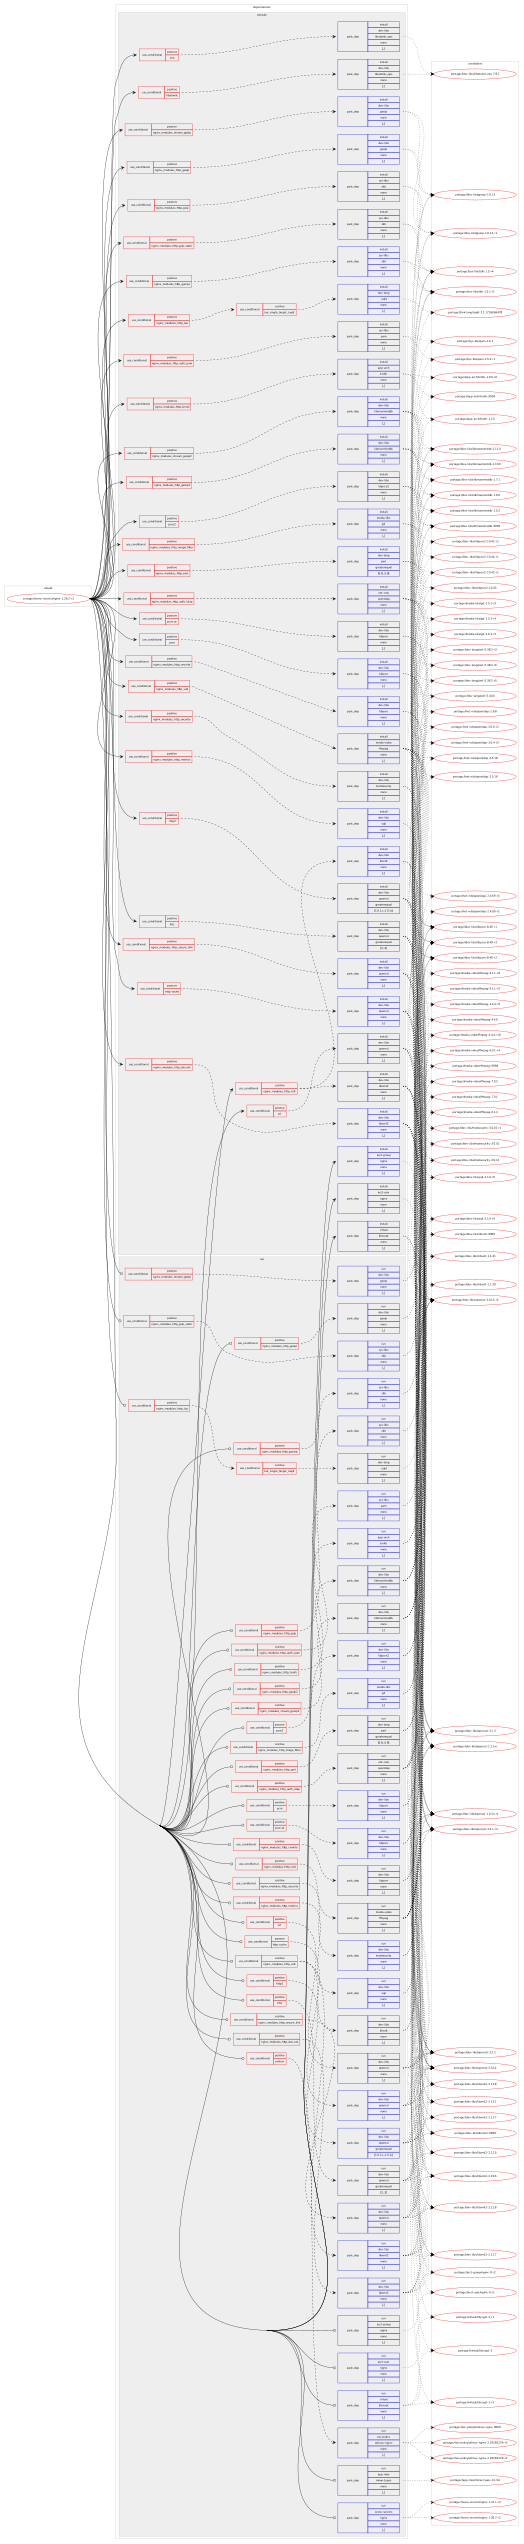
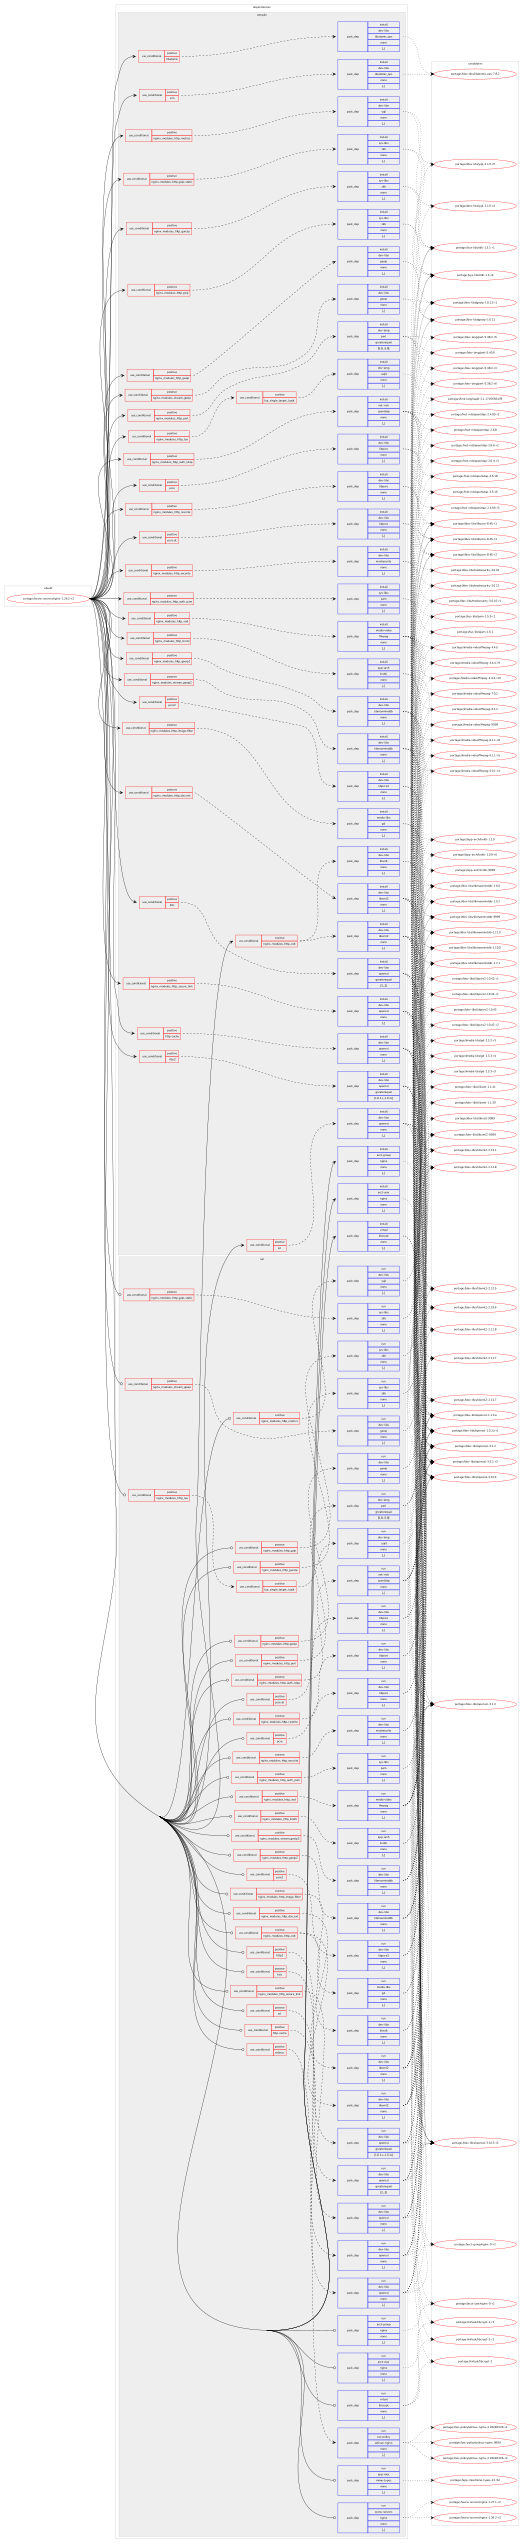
node "portage://media-video/ffmpeg-7.0.1": removed
